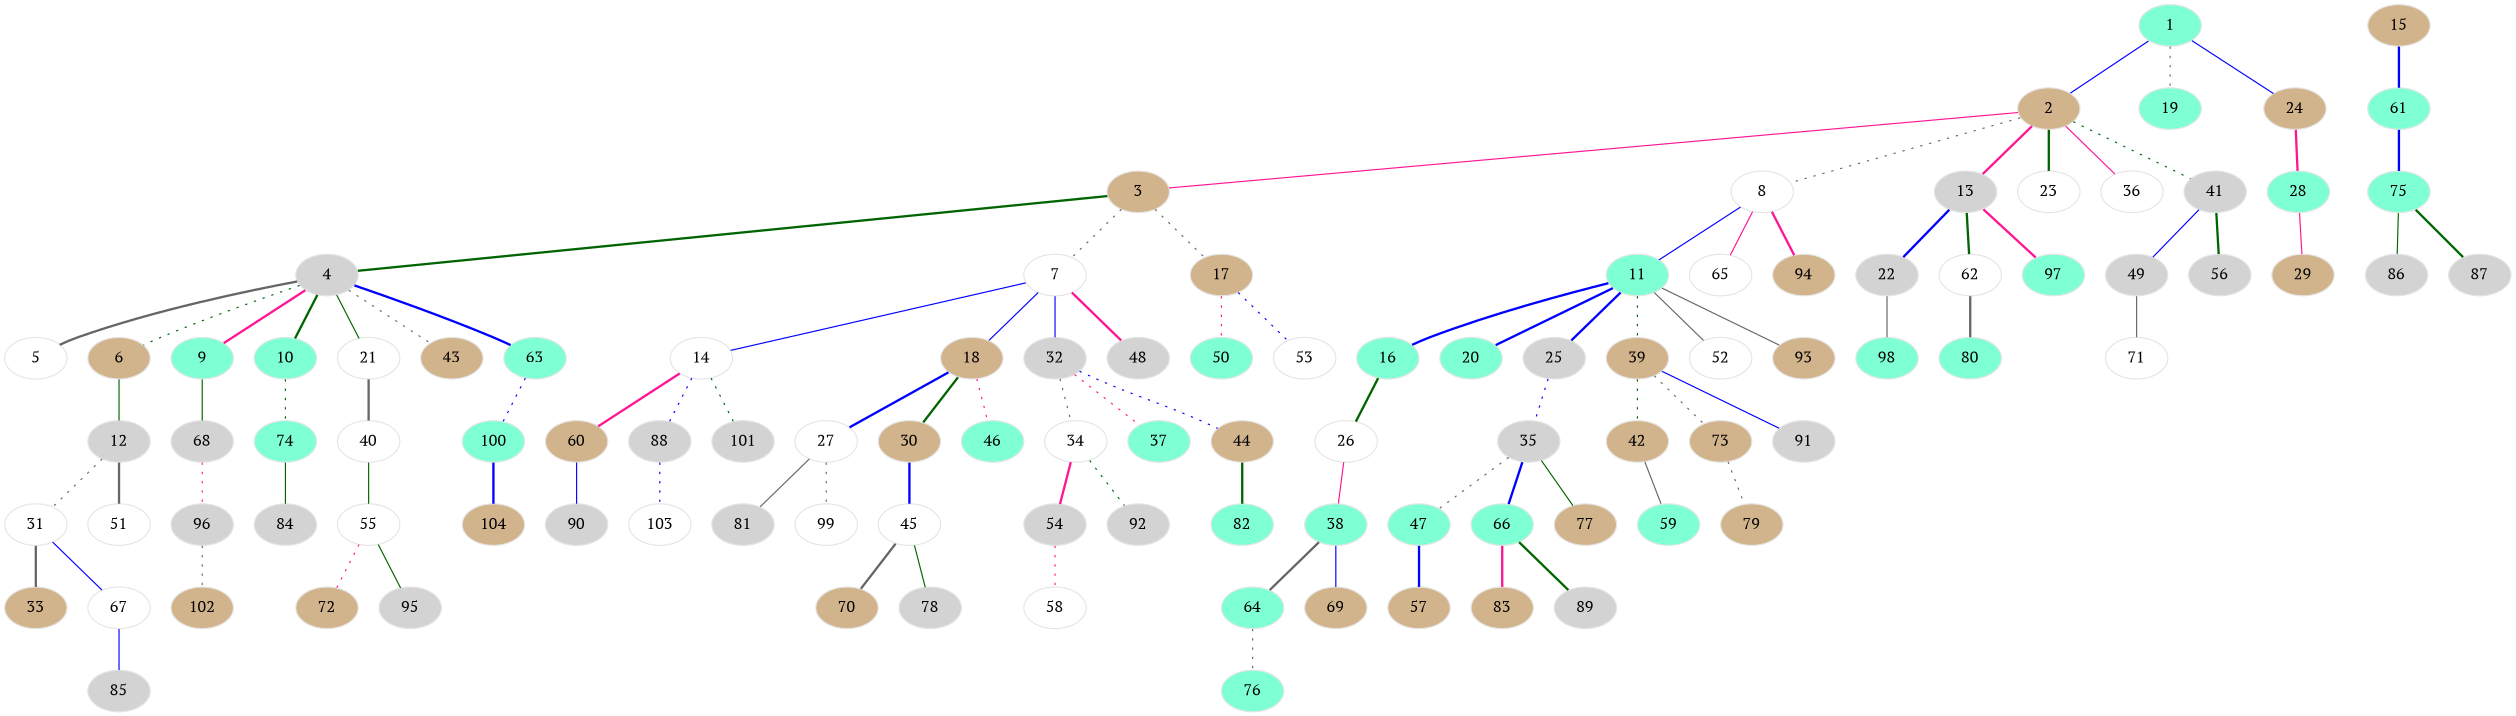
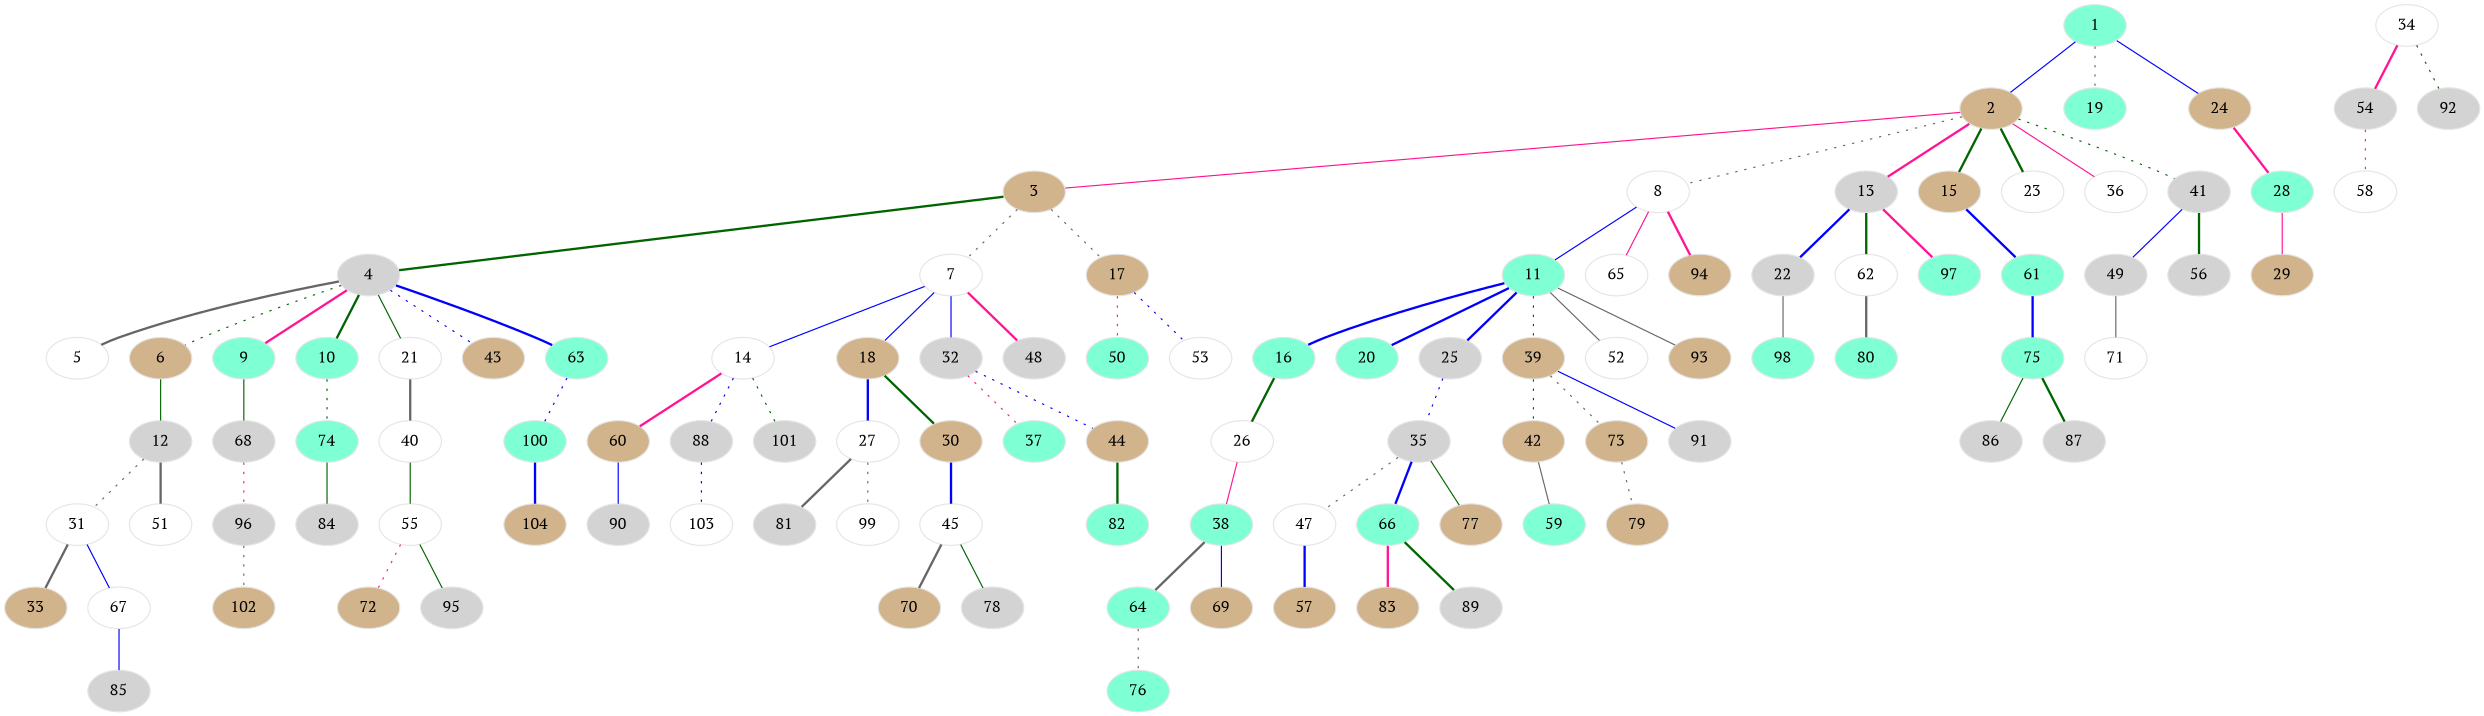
edge "2" -- "15": added
edge "4" -- "43": color gray40 -> blue
edge "32" -- "34": removed
node "46": removed
edge "27" -- "81": style solid -> bold
node "47": fillcolor aquamarine -> white
